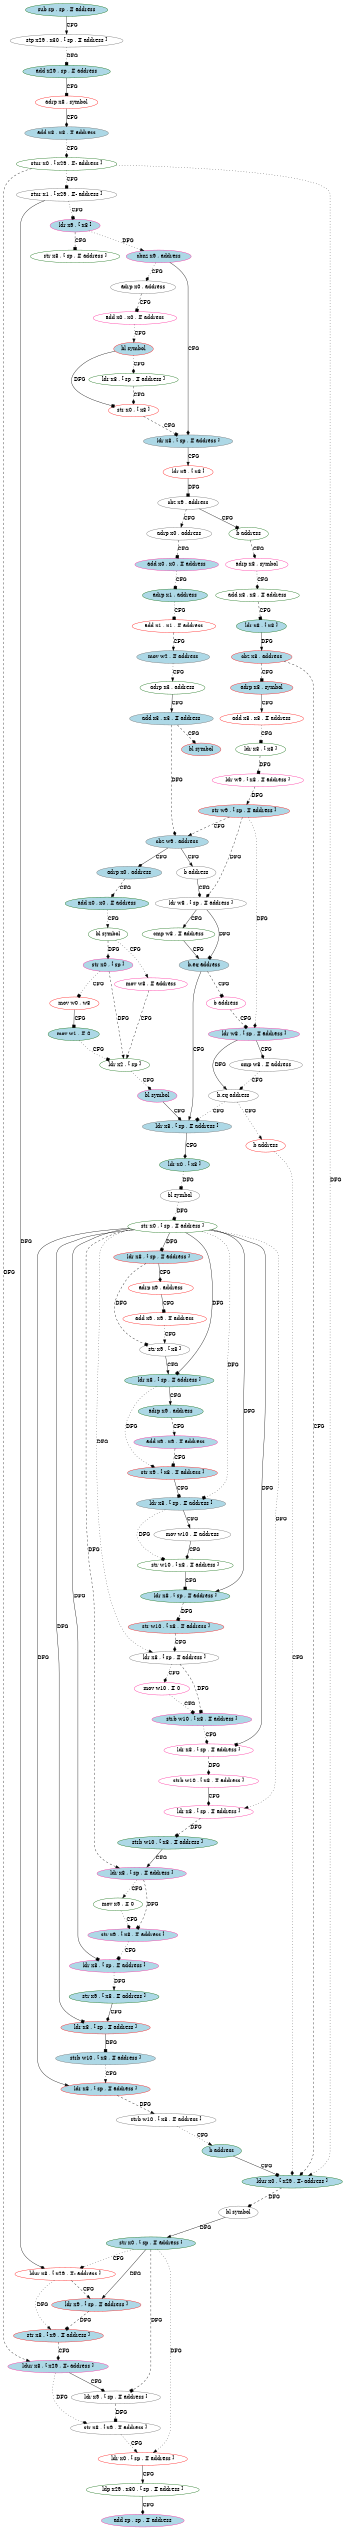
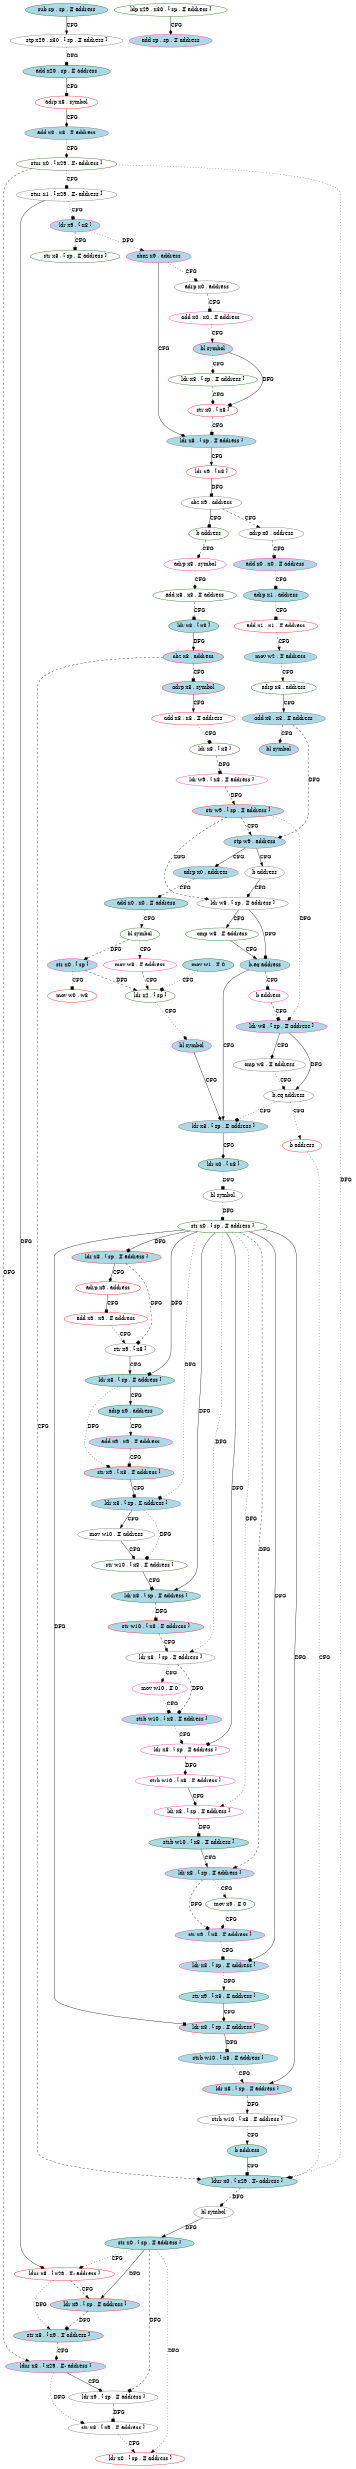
node "cbz w9 , address": label "cbz w9 , address" -> "stp w9 , address"
edge "mov w0 , w8" -> "mov w1 , # 0": removed, label "CFG"
edge "ldr x0 , [ sp , # address ]" -> "ldp x29 , x30 , [ sp , # address ]": removed, label "CFG"
